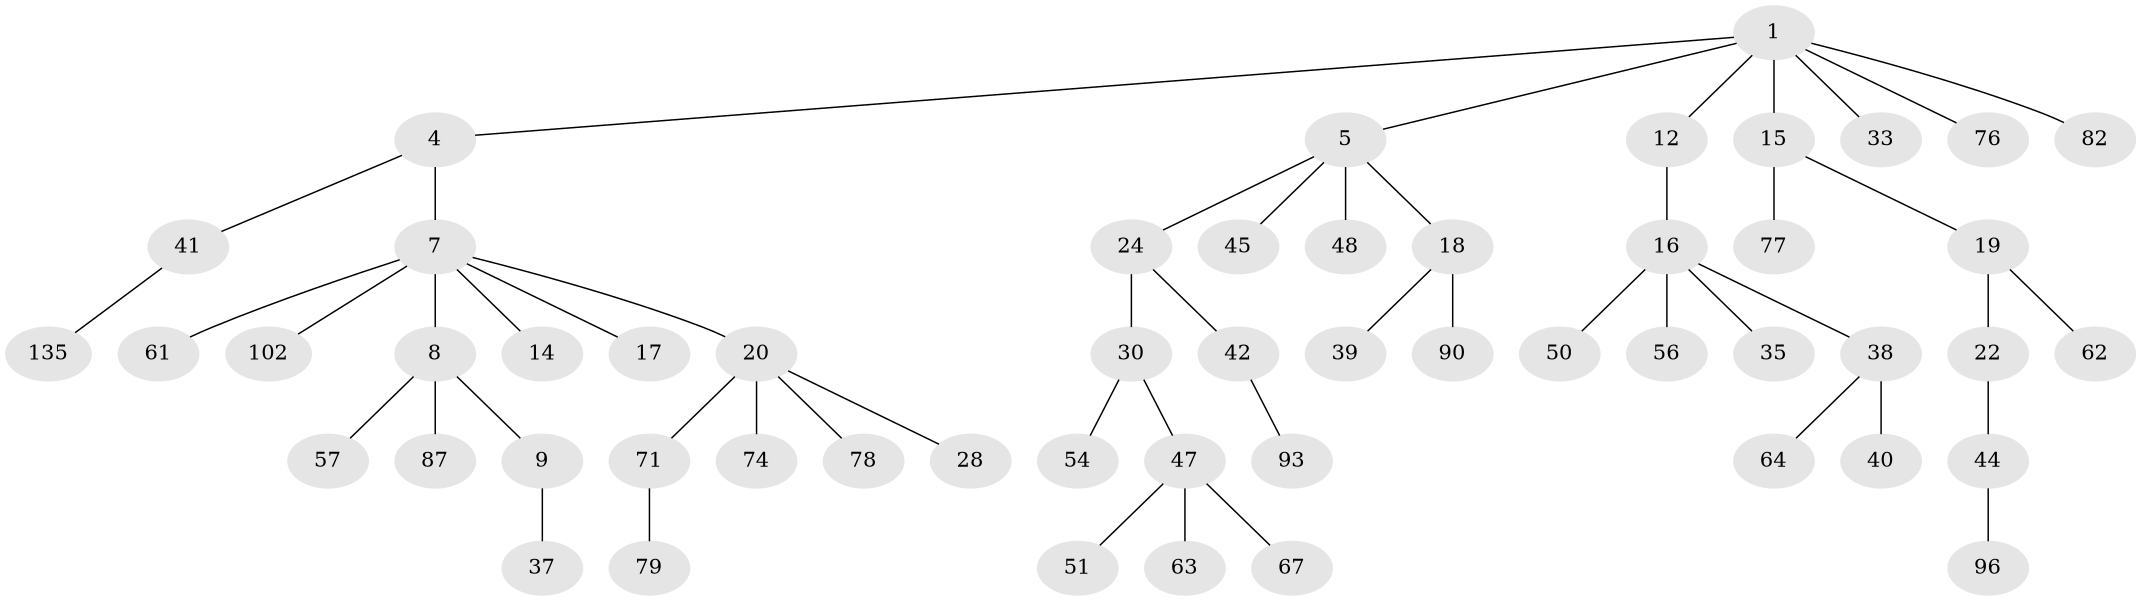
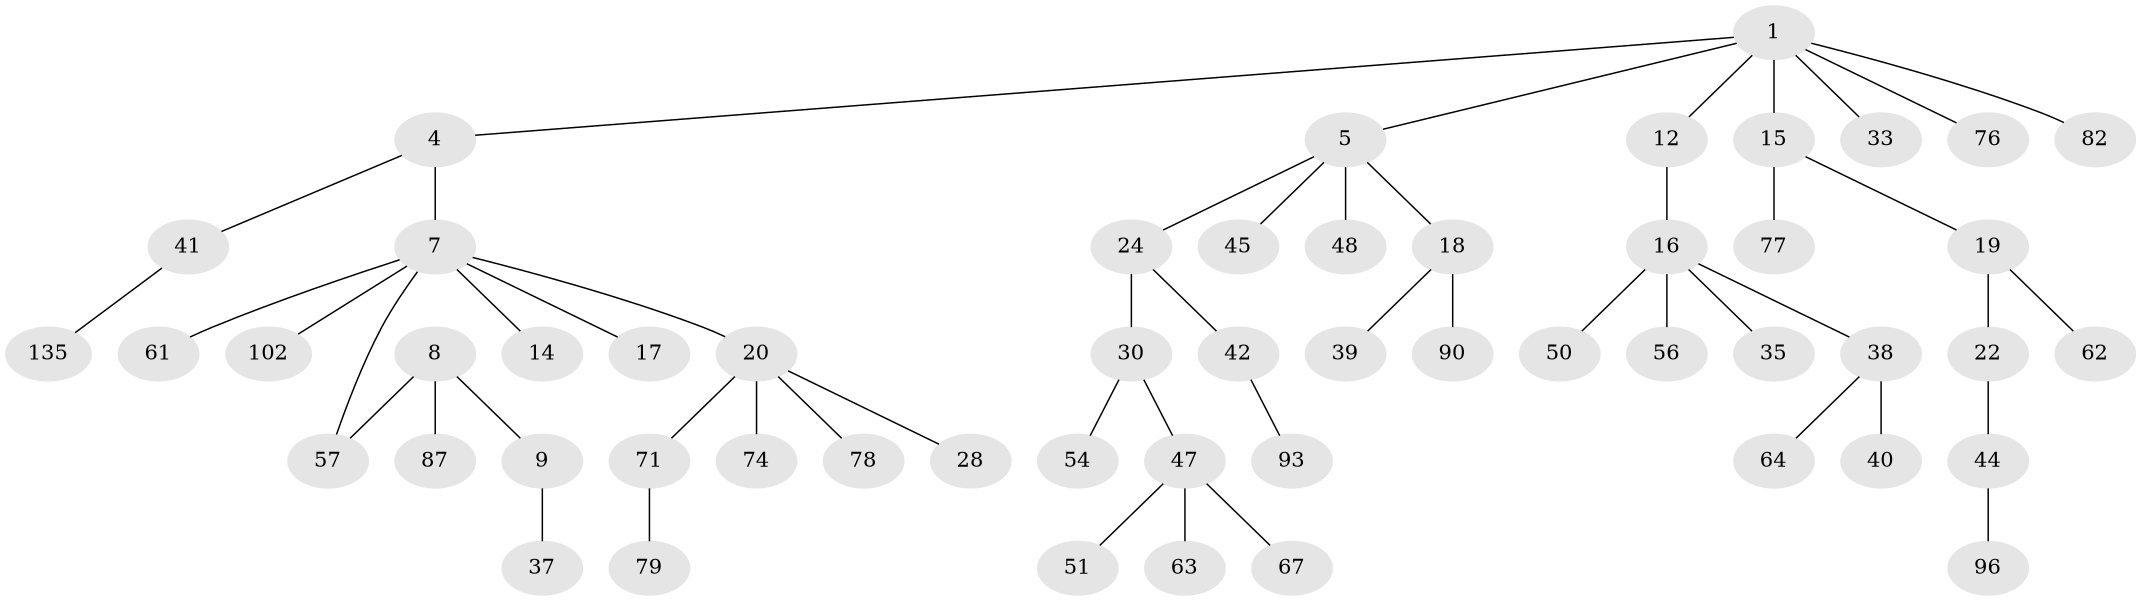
edge "7" -- "8": now "7" -- "57"
